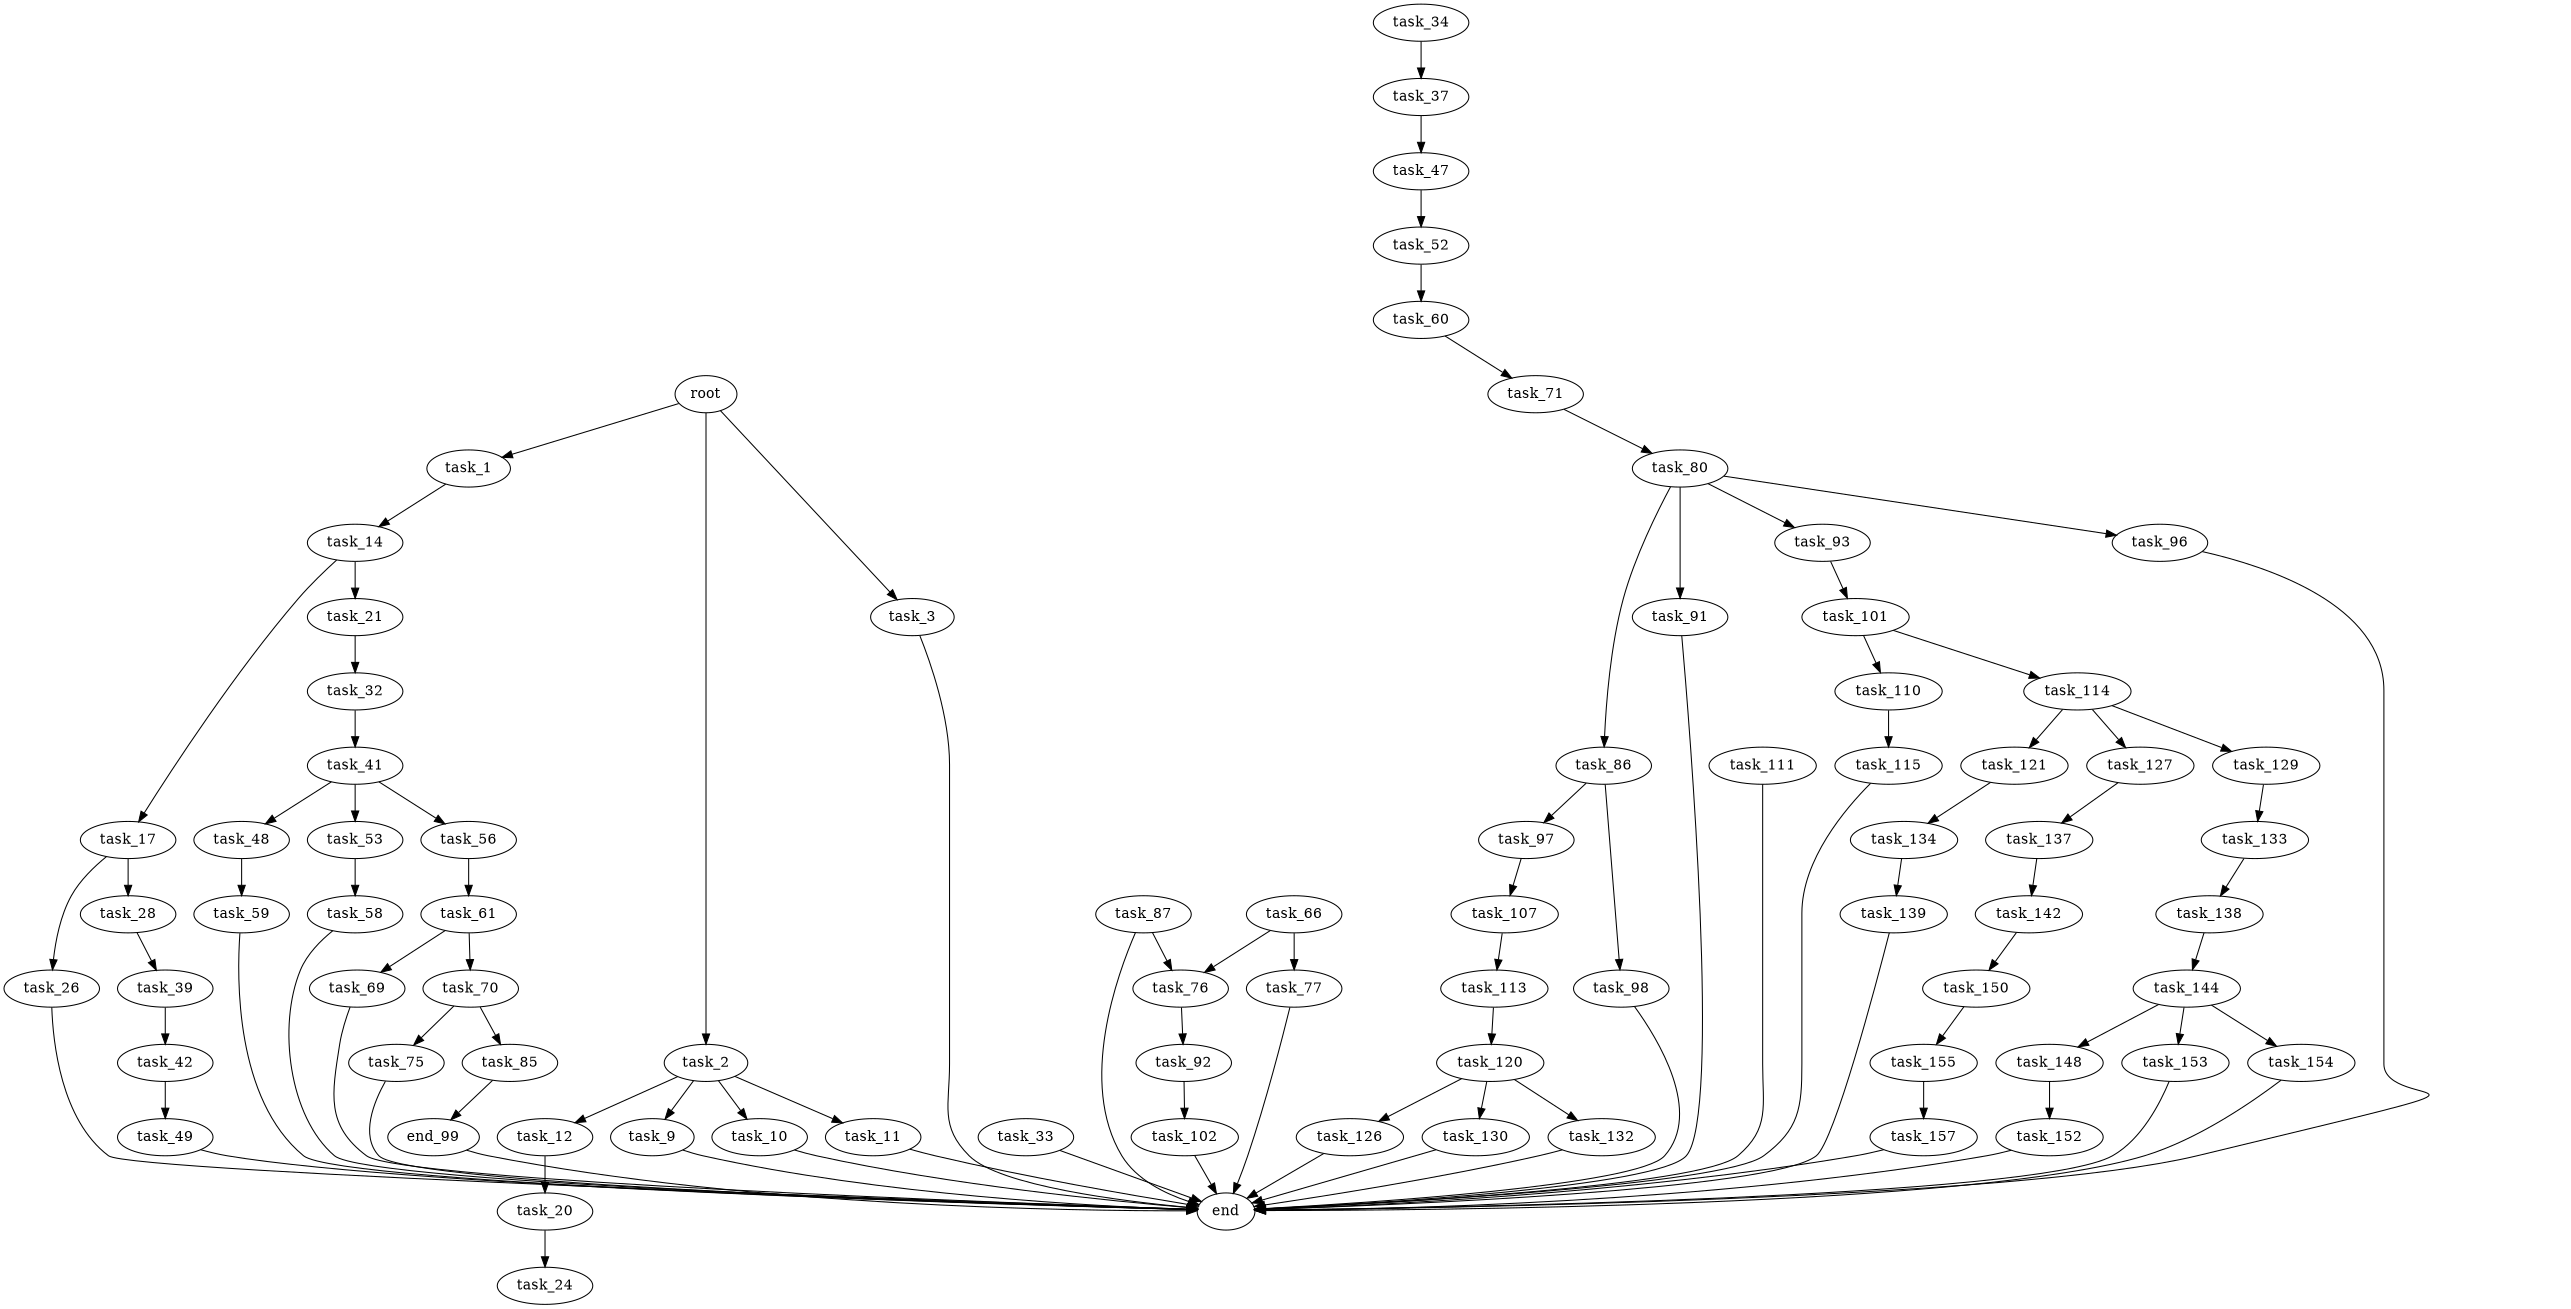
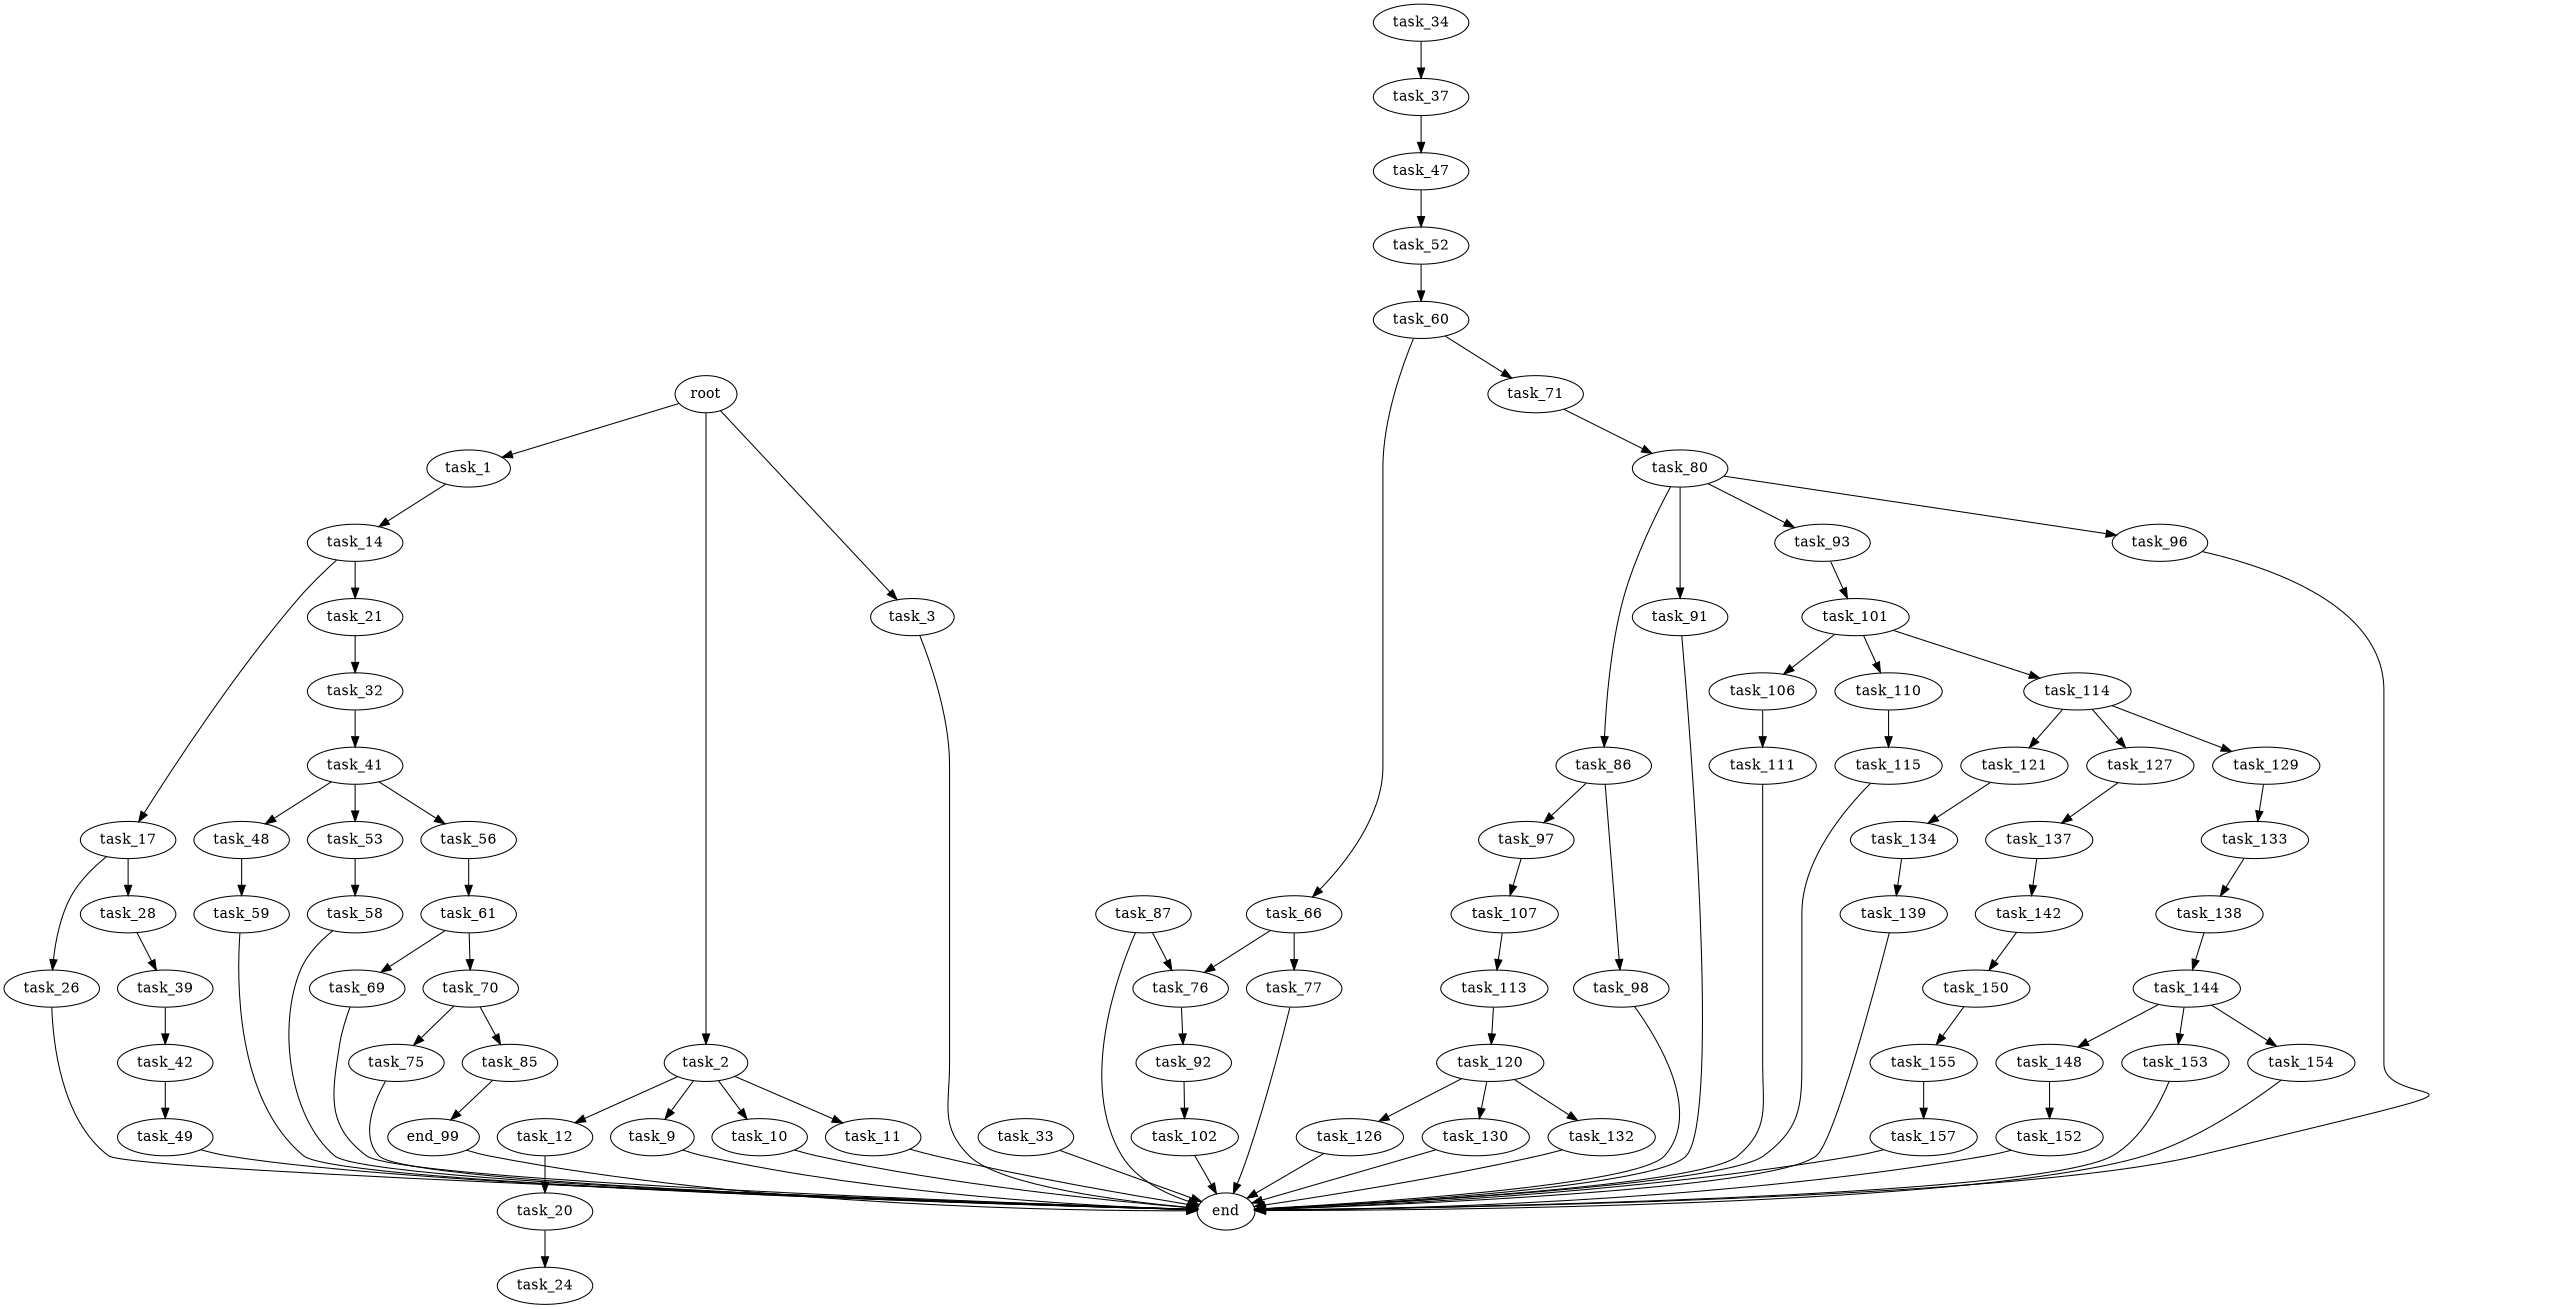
edge "task_60" -> "task_66": added
node "task_106": added
